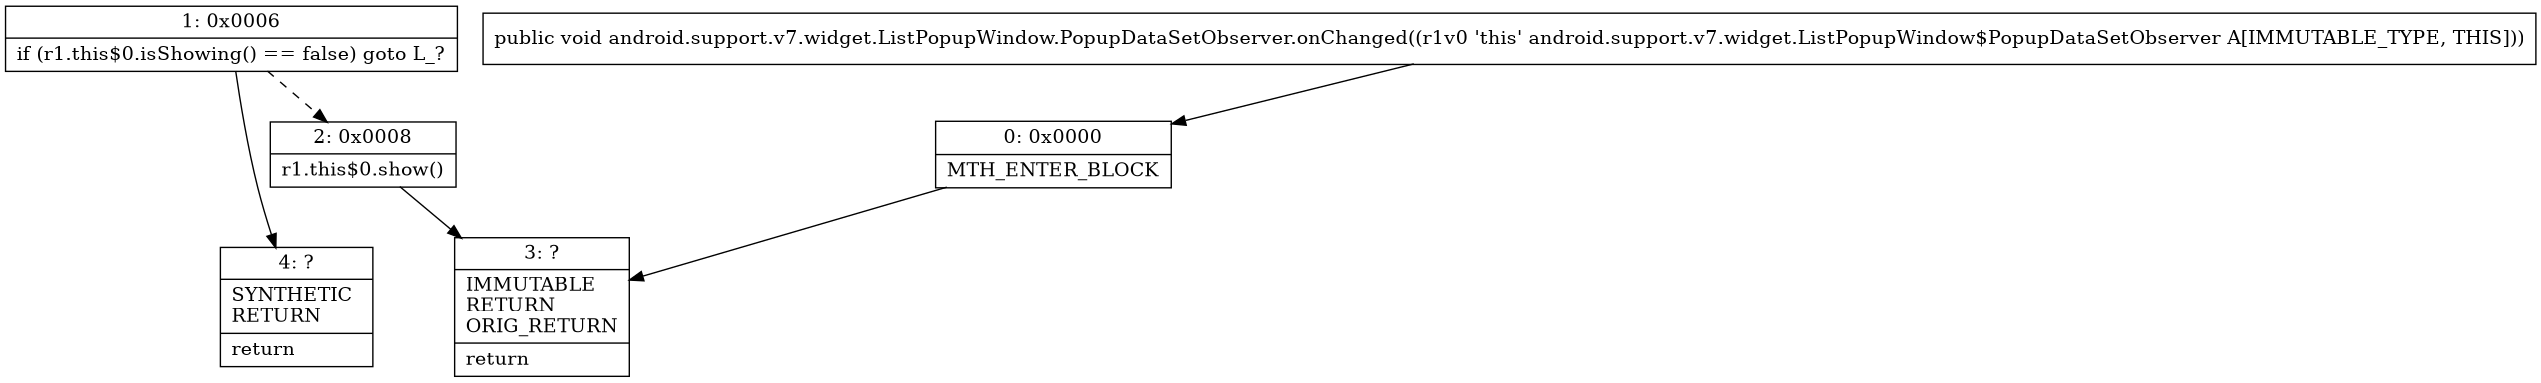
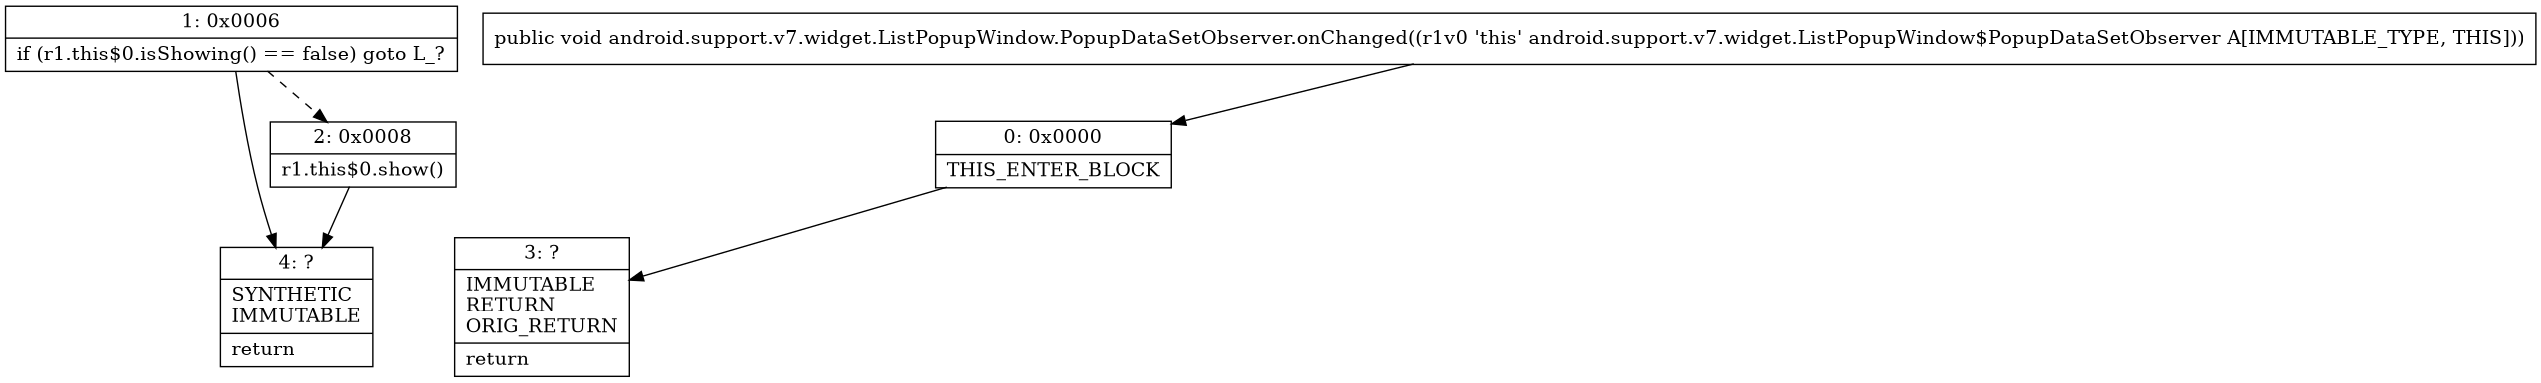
node "0: 0x0000": text "MTH_ENTER_BLOCK" -> "THIS_ENTER_BLOCK"
edge "2: 0x0008" -> "3: ?": now "2: 0x0008" -> "4: ?"
node "4: ?": text "RETURN" -> "IMMUTABLE"
